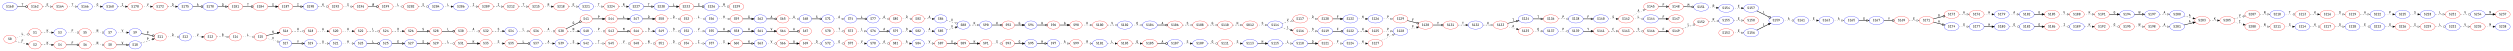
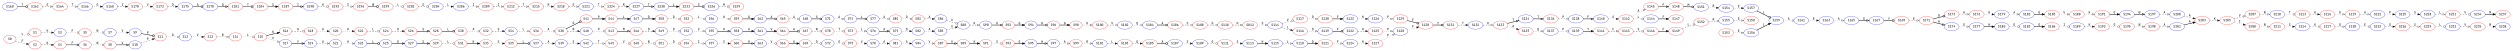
edge "S67" -> "S70": added, label "N"
edge "S78" -> "S81": arrowhead odot -> normal
